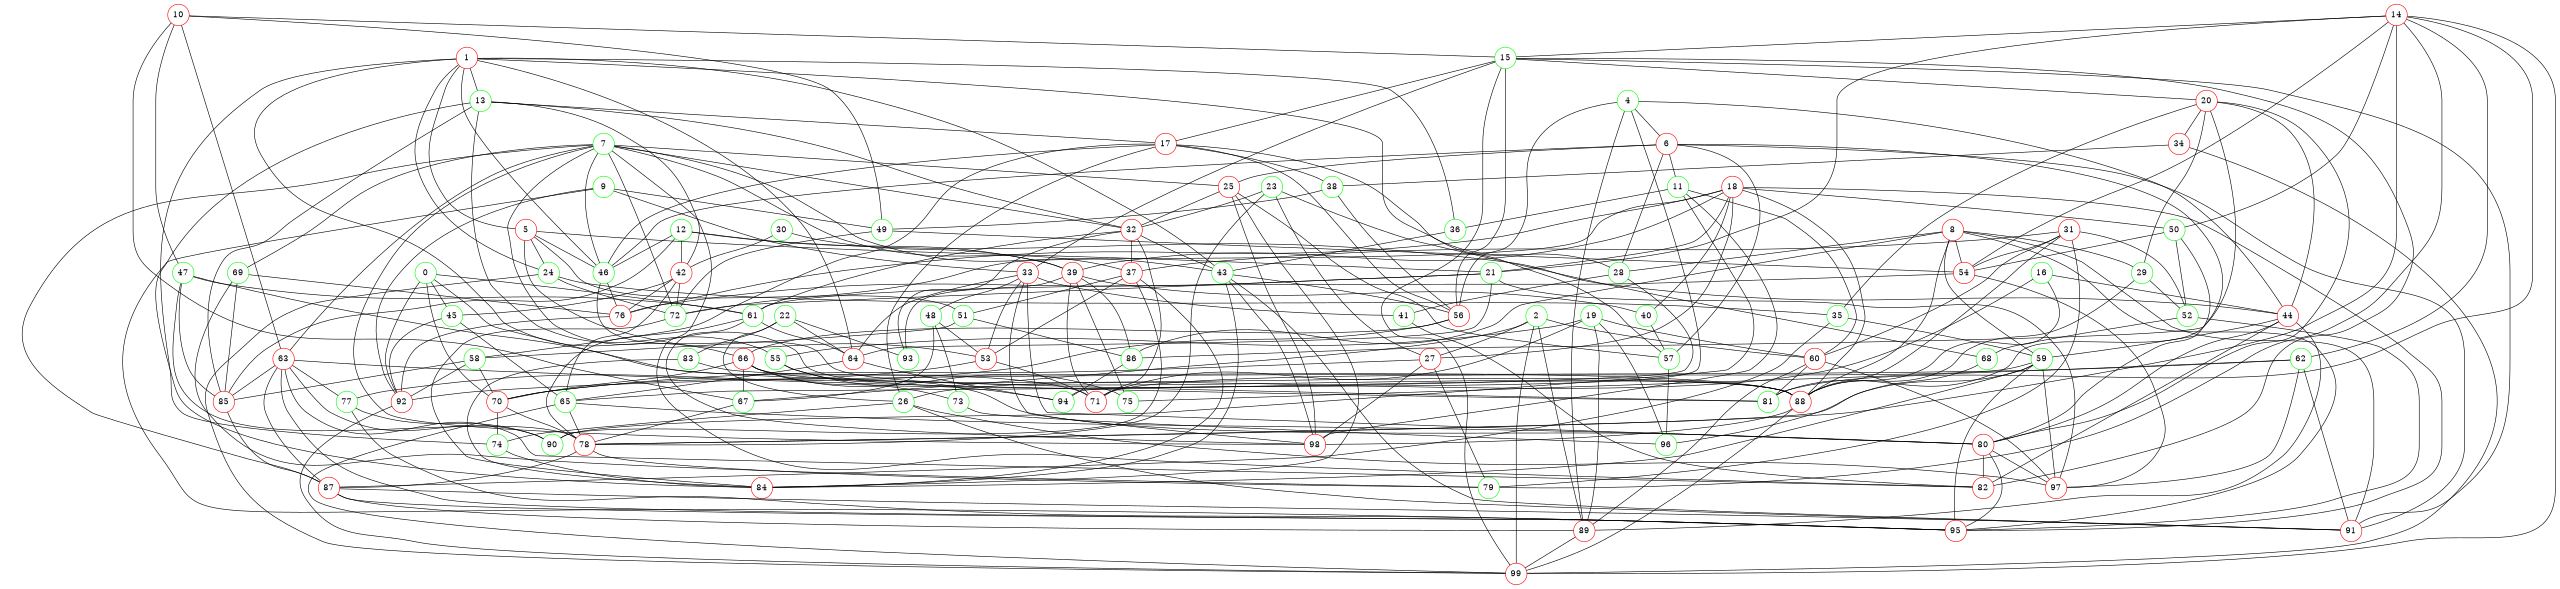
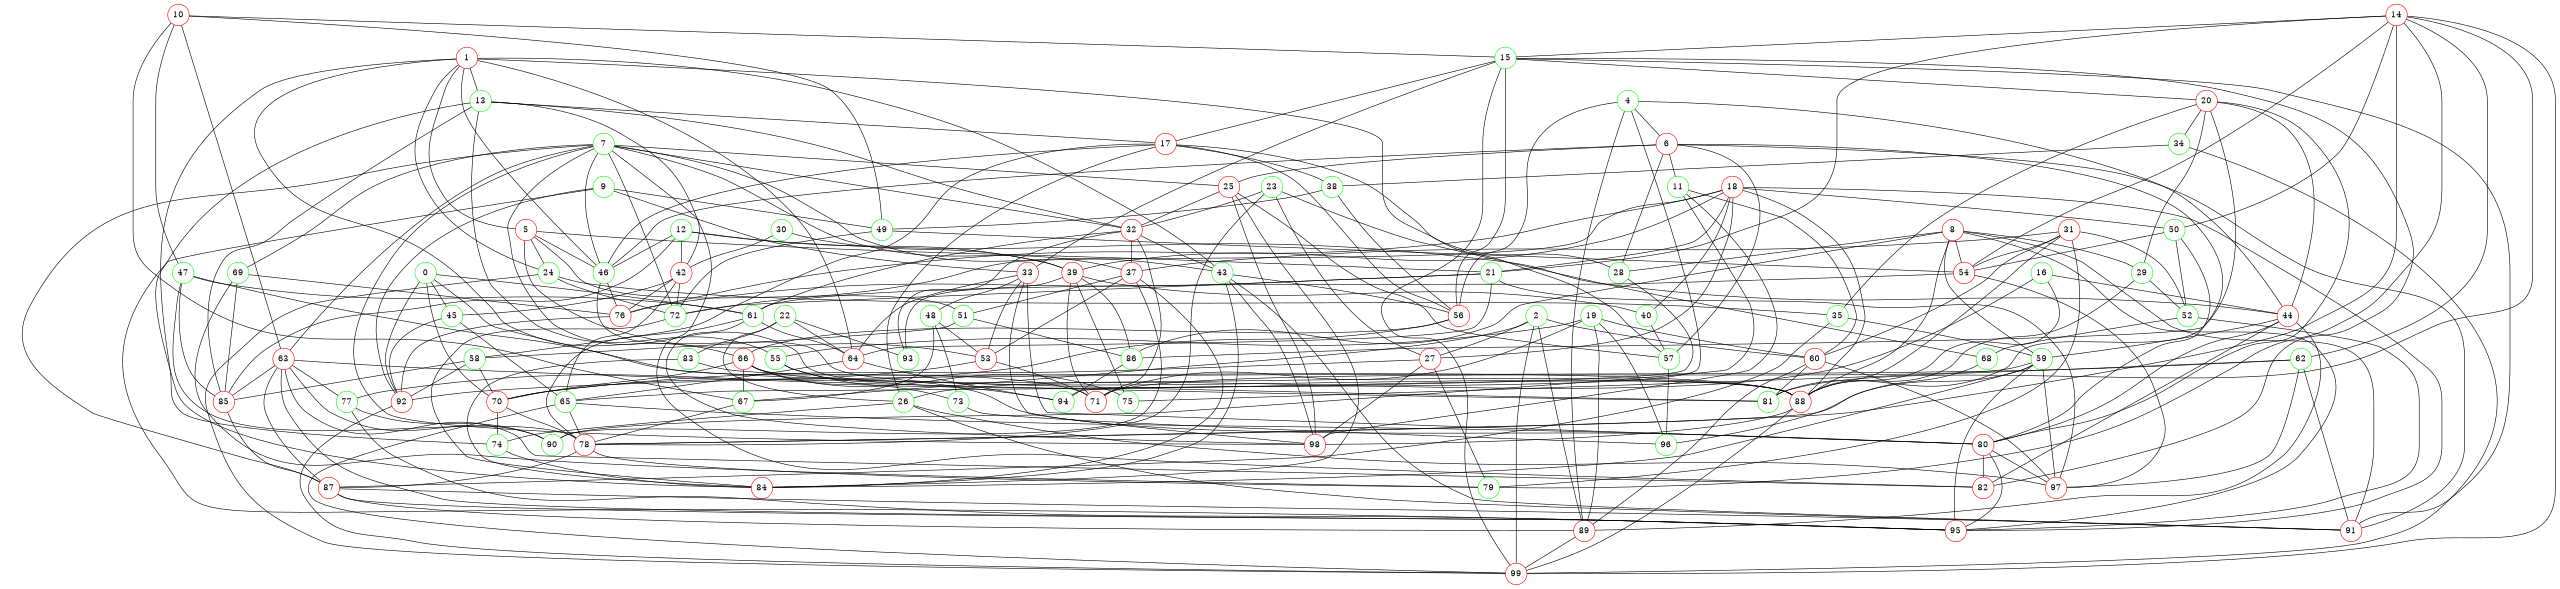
node "34": color red -> green
node "36": removed
node "41": removed
